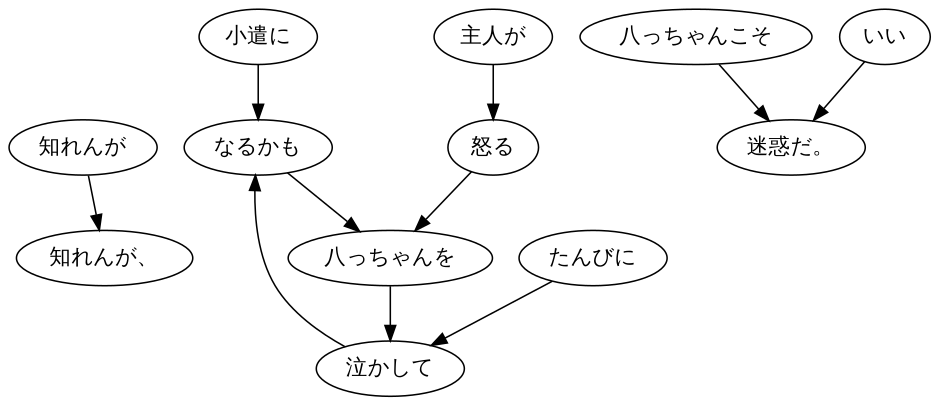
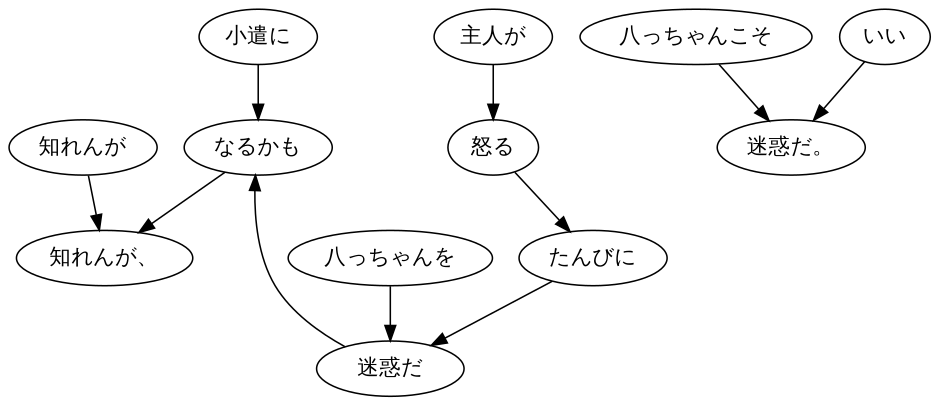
edge "怒る" -> "八っちゃんを": now "怒る" -> "たんびに"
edge "なるかも" -> "八っちゃんを": now "なるかも" -> "知れんが、"
node "泣かして": label "泣かして" -> "迷惑だ"
